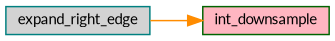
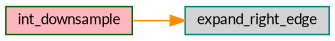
edge "expand_right_edge" -> "int_downsample": reversed
